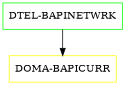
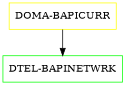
edge "DTEL-BAPINETWRK" -> "DOMA-BAPICURR": reversed
